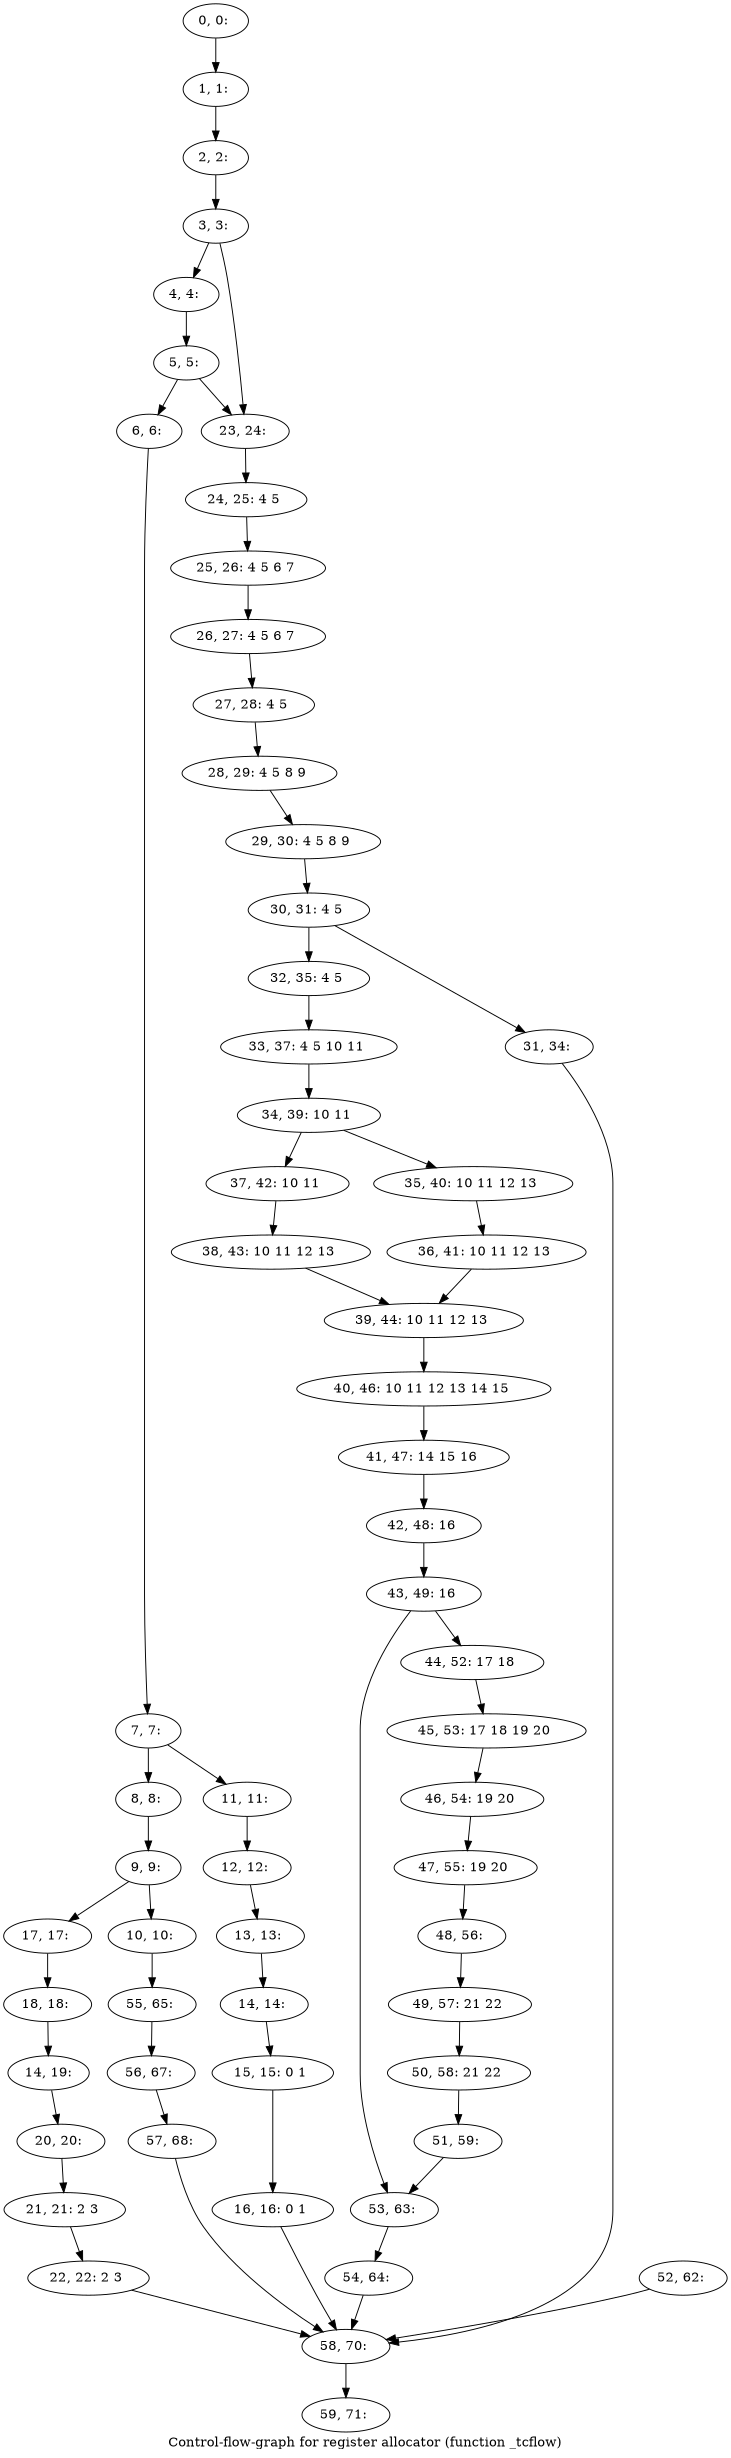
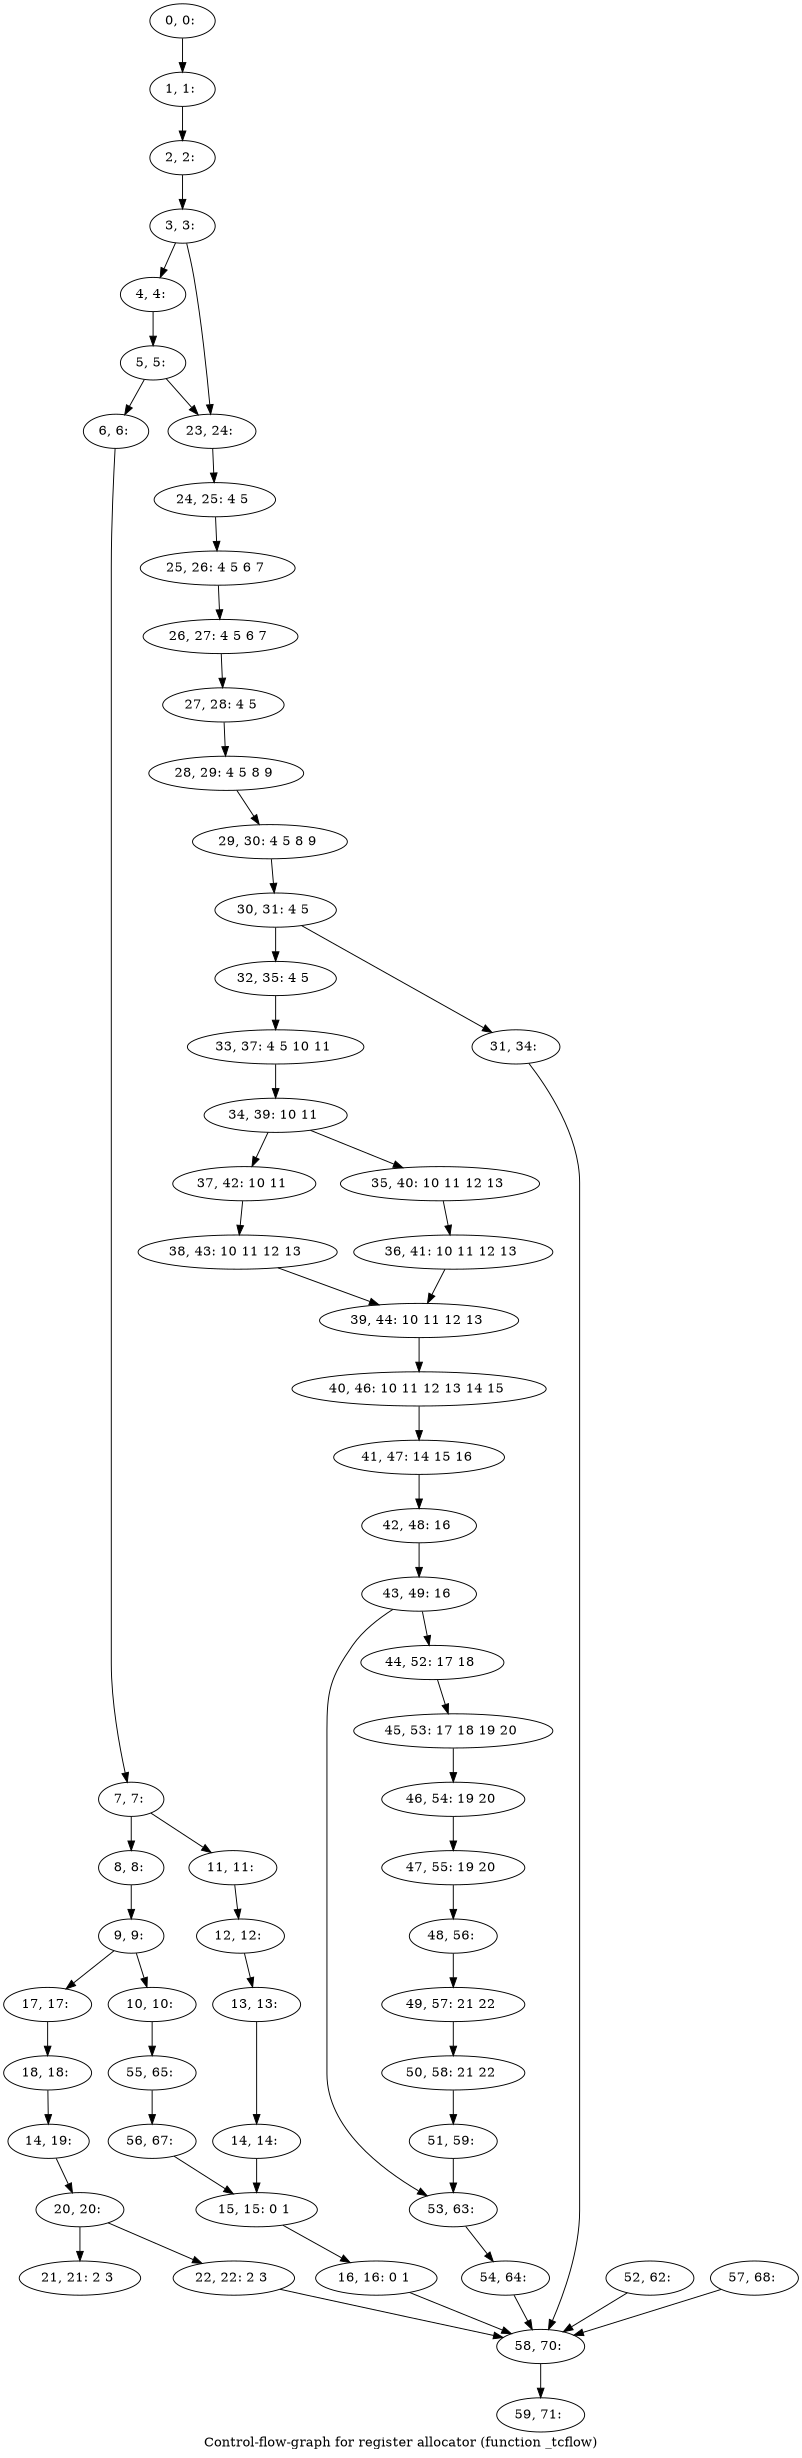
edge "56, 67:" -> "57, 68:": now "56, 67:" -> "15, 15: 0 1"
edge "21, 21: 2 3" -> "22, 22: 2 3": now "20, 20:" -> "22, 22: 2 3"
